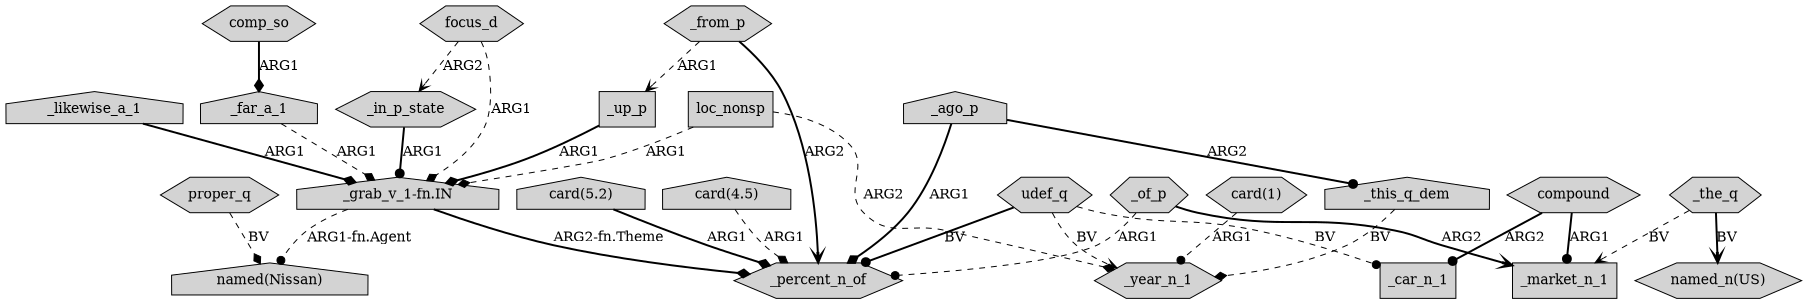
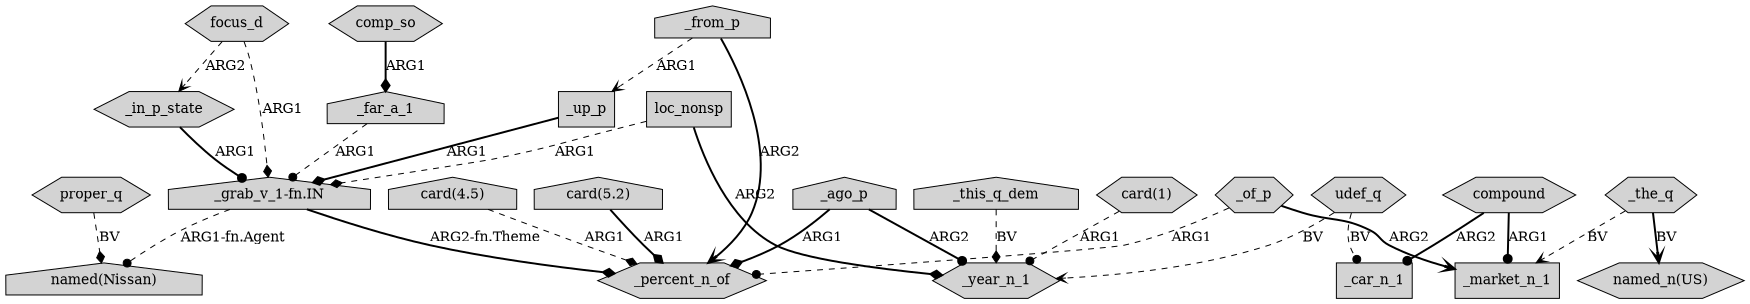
node "_from_p": shape hexagon -> house
node "_likewise_a_1": removed
edge "_far_a_1" -> "_grab_v_1-fn.IN": arrowhead diamond -> dot
edge "_ago_p" -> "_this_q_dem": now "_ago_p" -> "_year_n_1"
edge "loc_nonsp" -> "_year_n_1": style dashed -> bold
edge "udef_q" -> "_percent_n_of": removed, label "BV"
